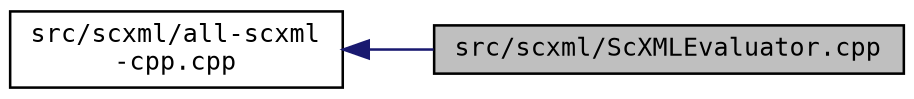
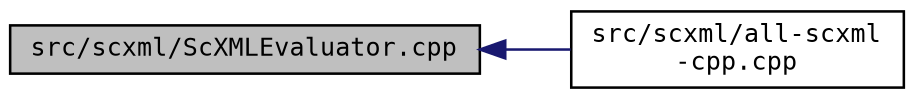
edge "src/scxml/ScXMLEvaluator.cpp" -> "src/scxml/all-scxml -cpp.cpp": reversed
